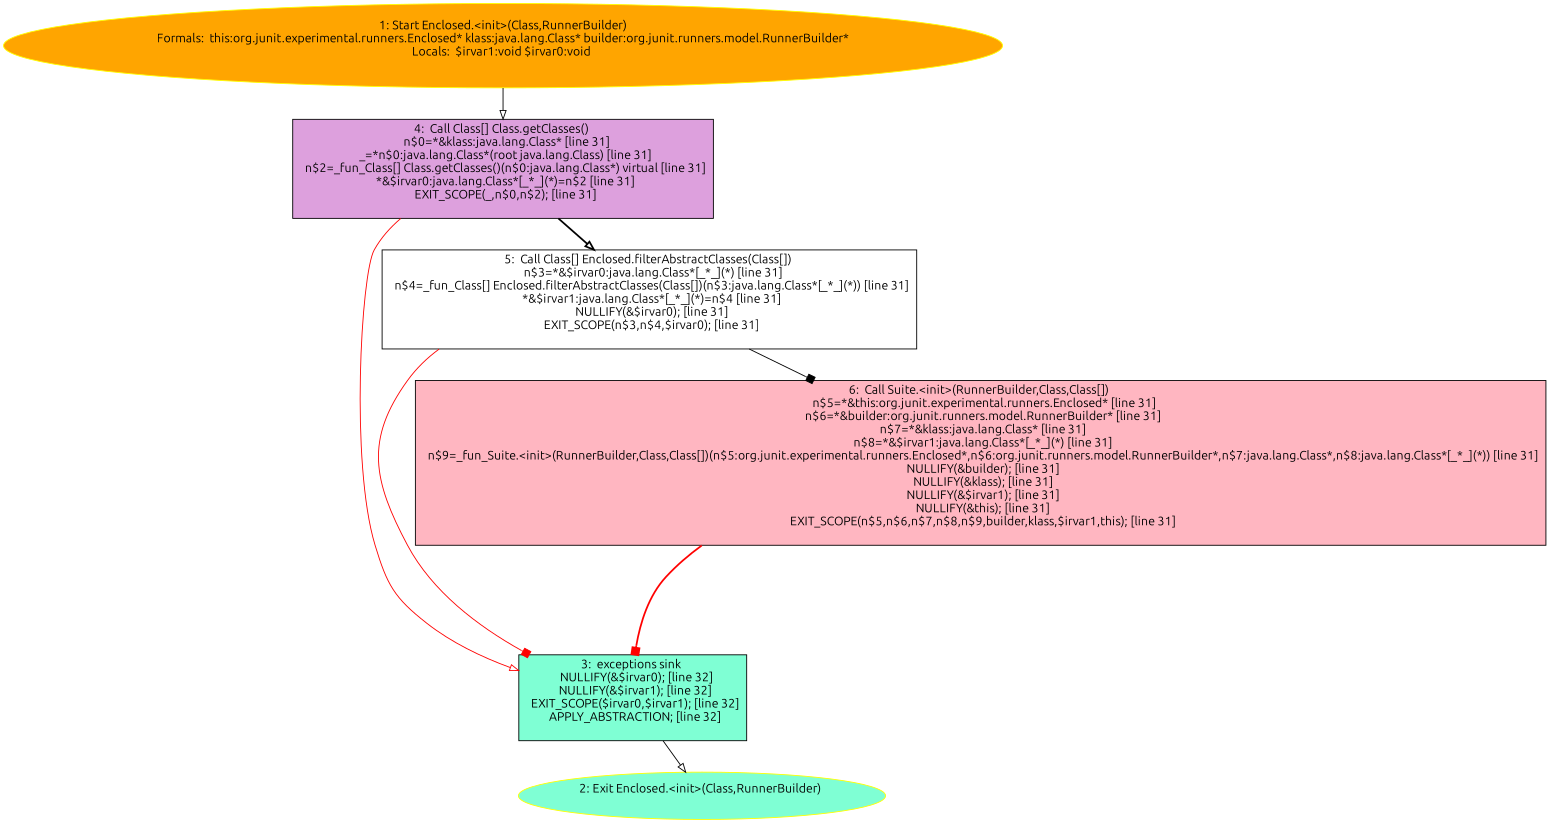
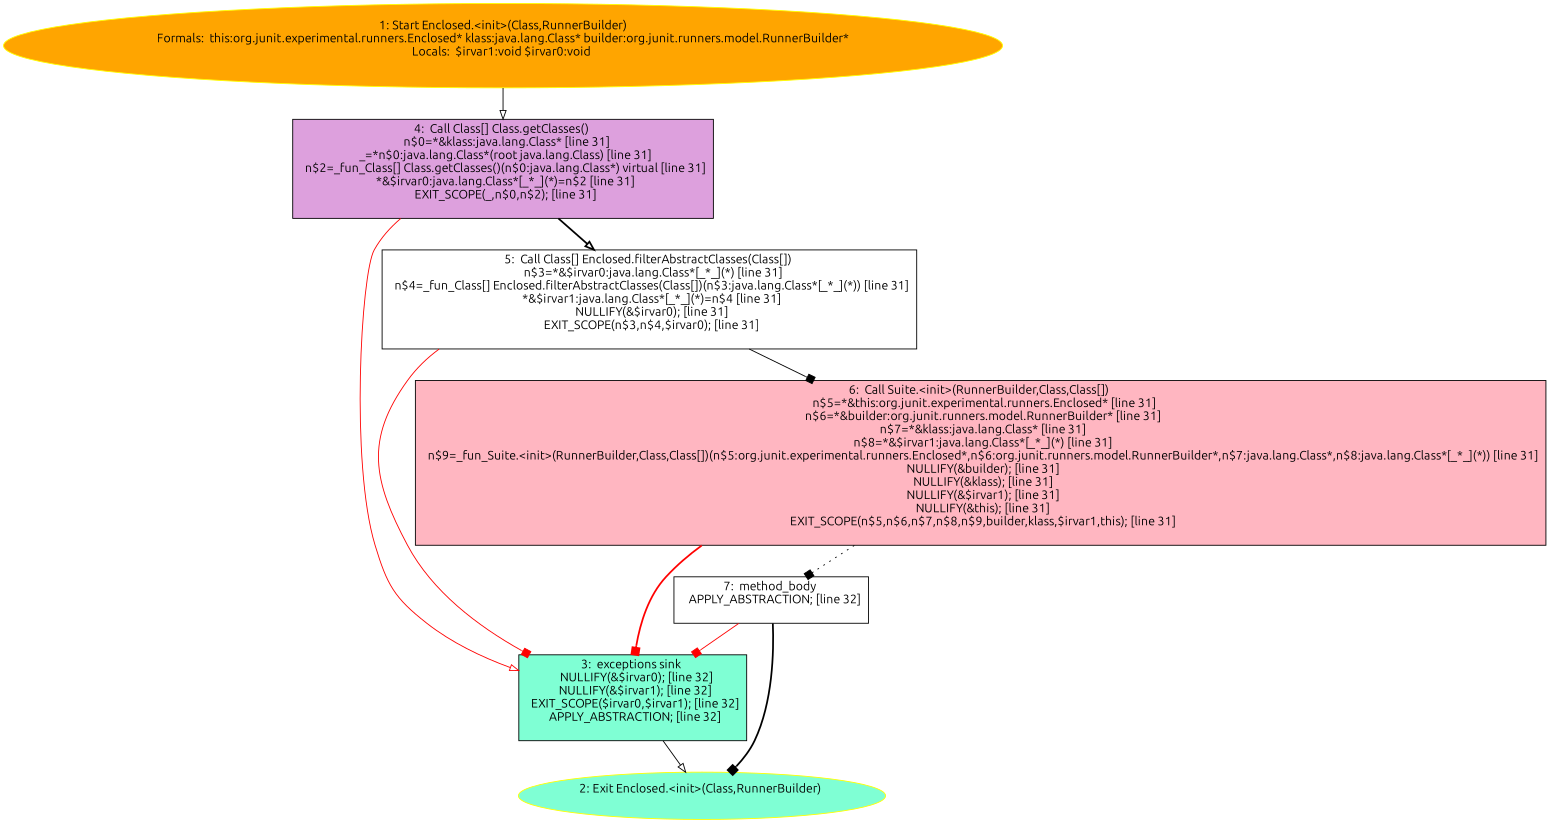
node "7:  method_body APPLY_ABSTRACTION; [line 32]": added
